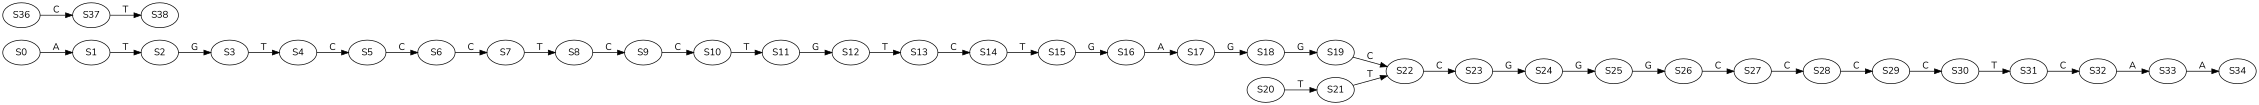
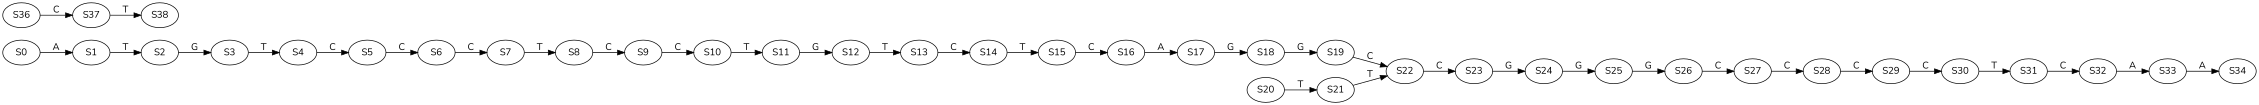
edge "S15" -> "S16": label "G" -> "C"
